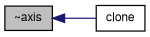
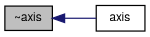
node "clone": label "clone" -> "axis"
